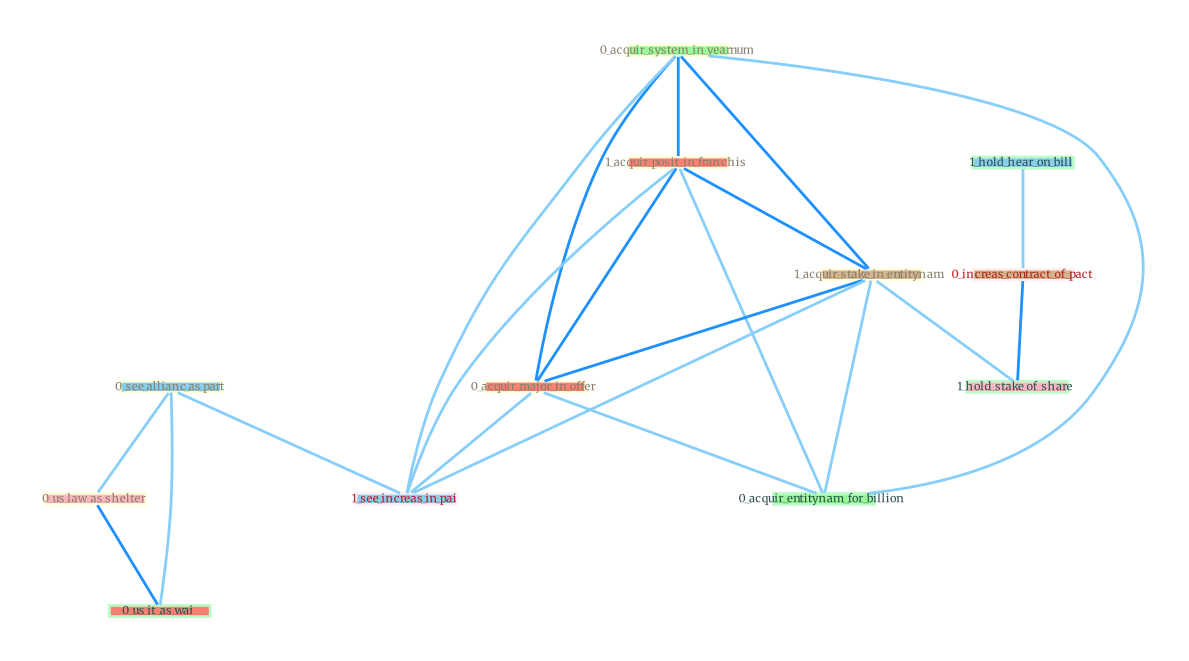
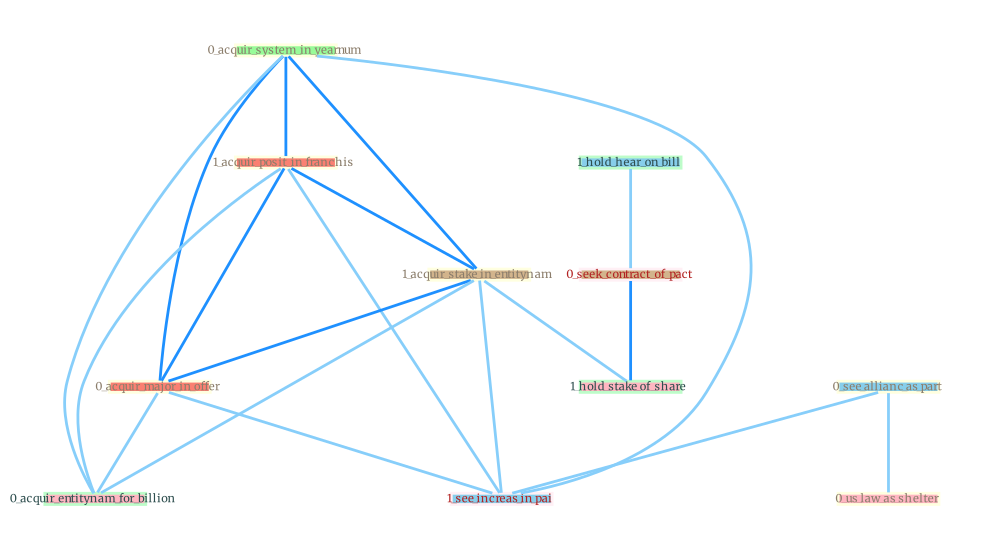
node "0_increas_contract_of_pact": label "0_increas_contract_of_pact" -> "0_seek_contract_of_pact"
node "0_acquir_entitynam_for_billion": fillcolor palegreen -> lightpink
node "0_us_it_as_wai": removed
